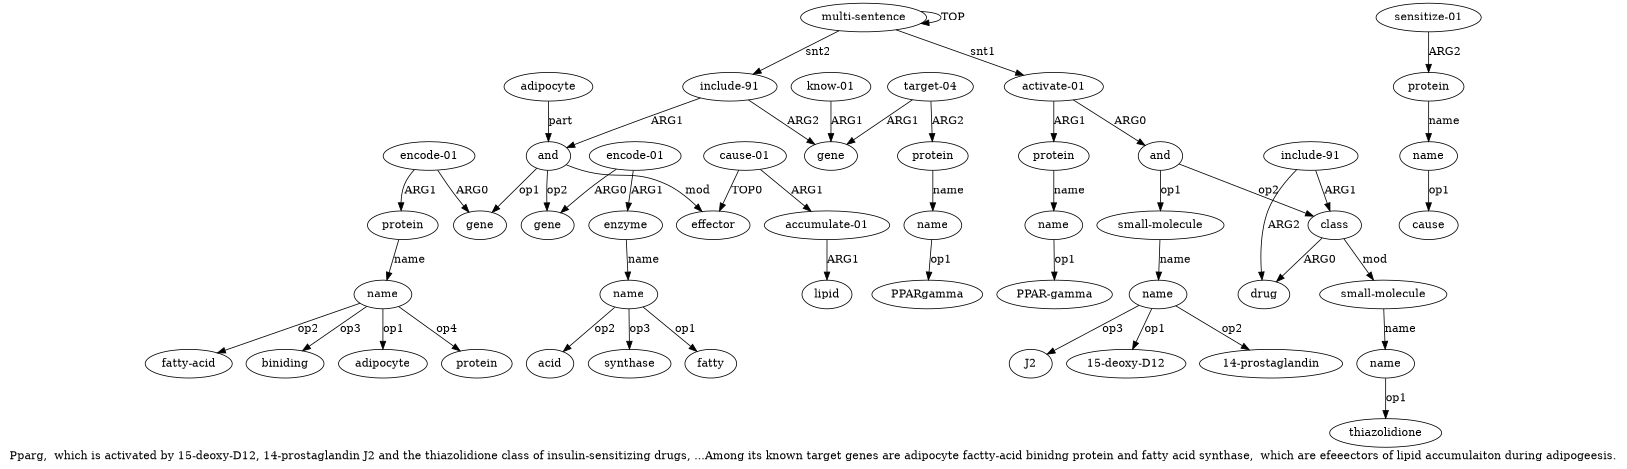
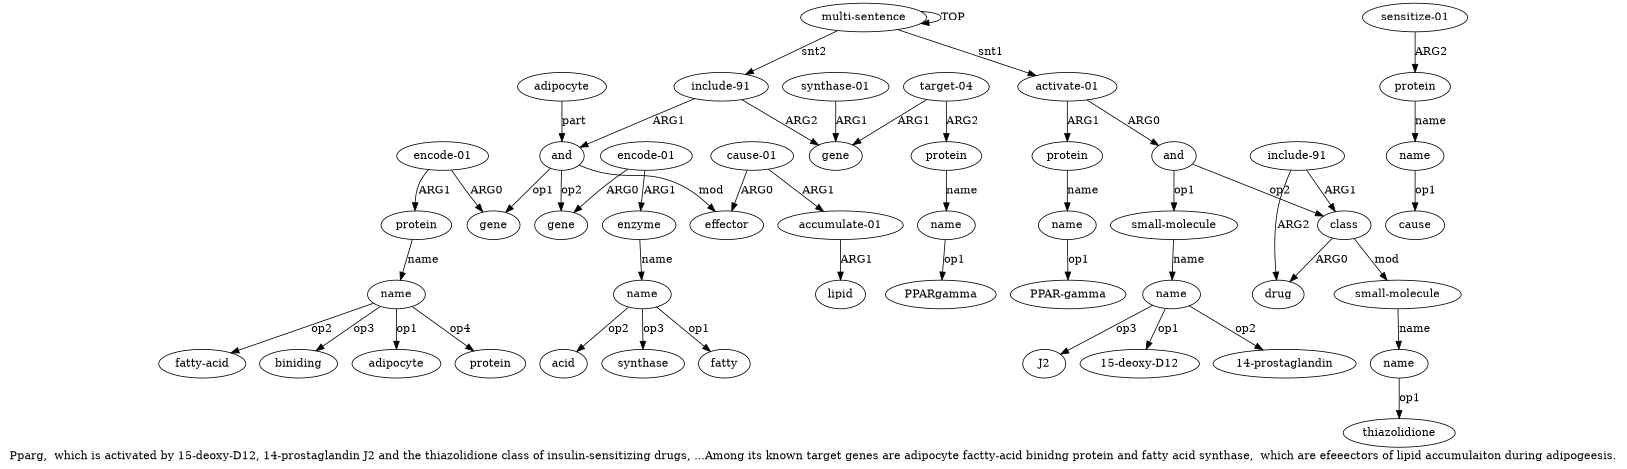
node "know-01": label "know-01" -> "synthase-01"
edge "cause-01" -> "effector": label "TOP0" -> "ARG0"
